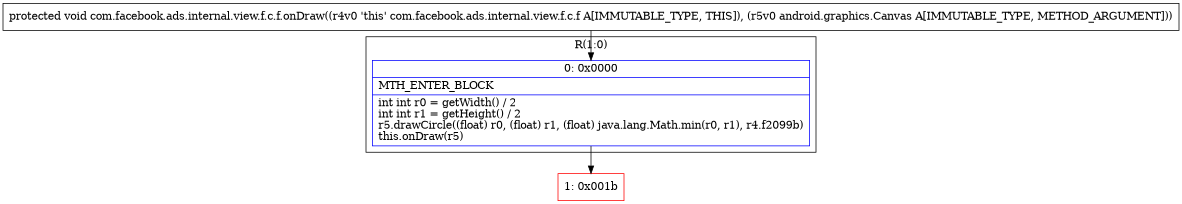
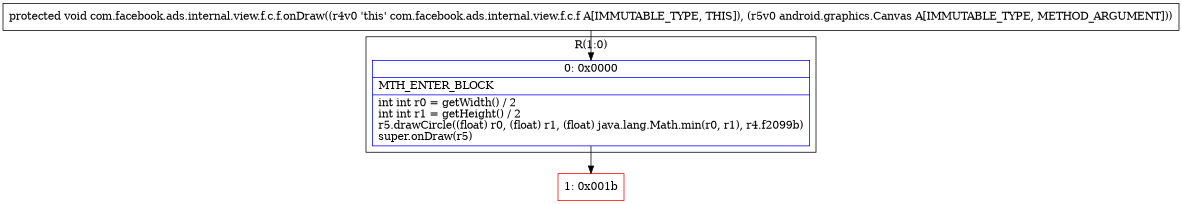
node "0: 0x0000": text "this.onDraw(r5)" -> "super.onDraw(r5)"
